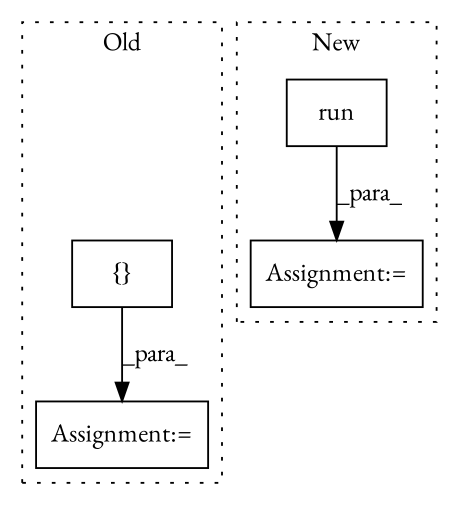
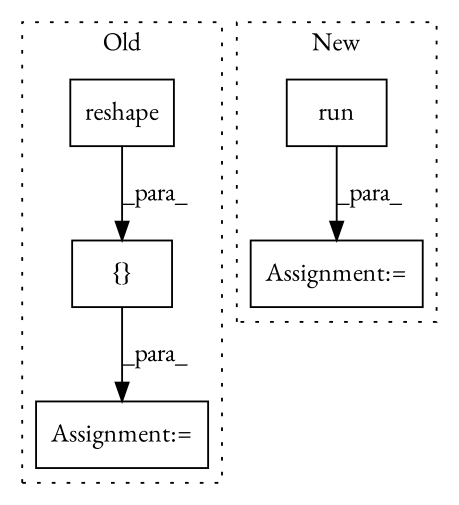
node "reshape": added
